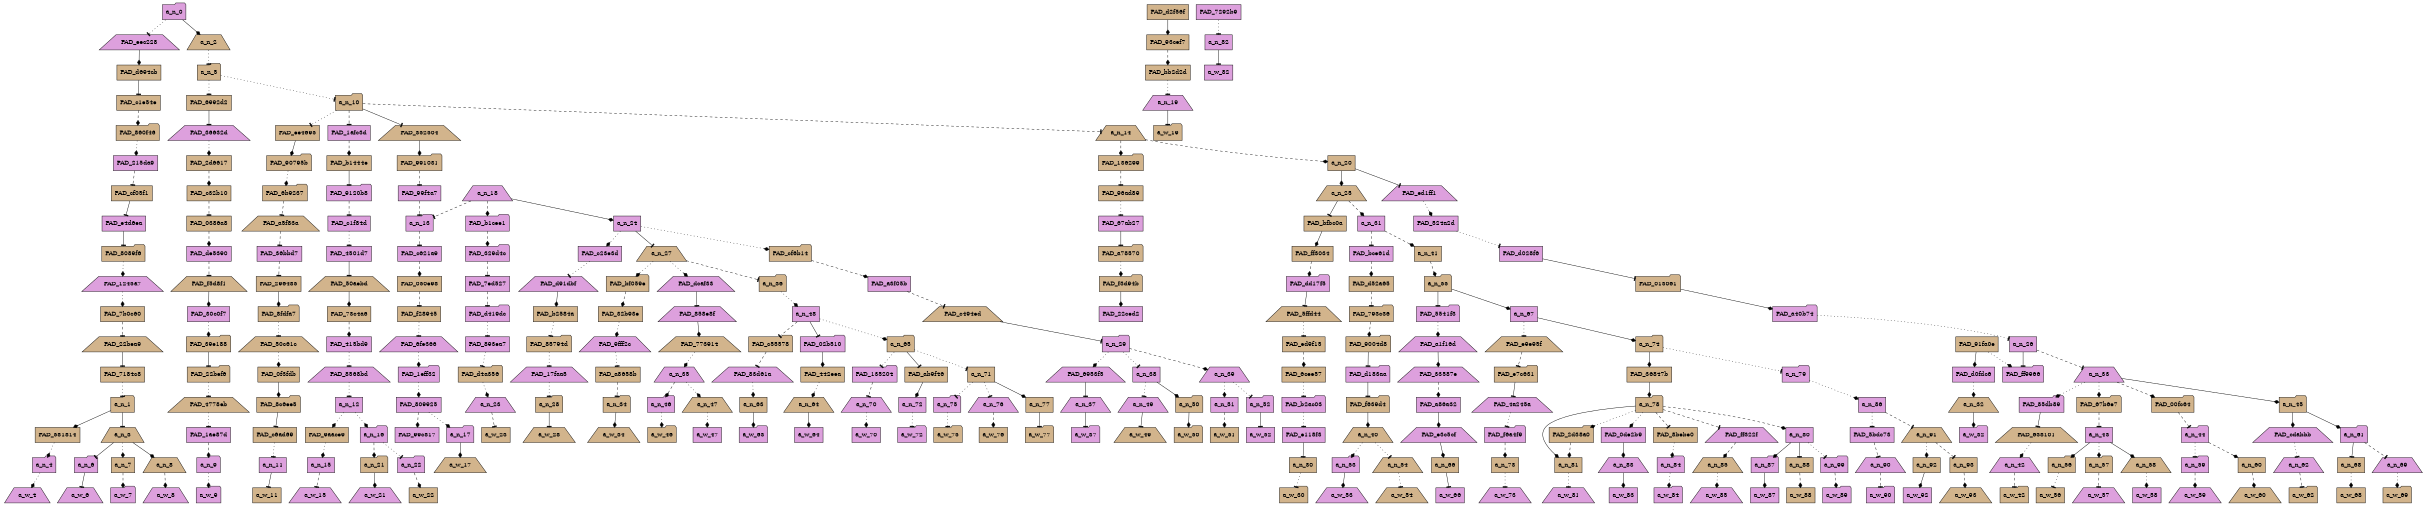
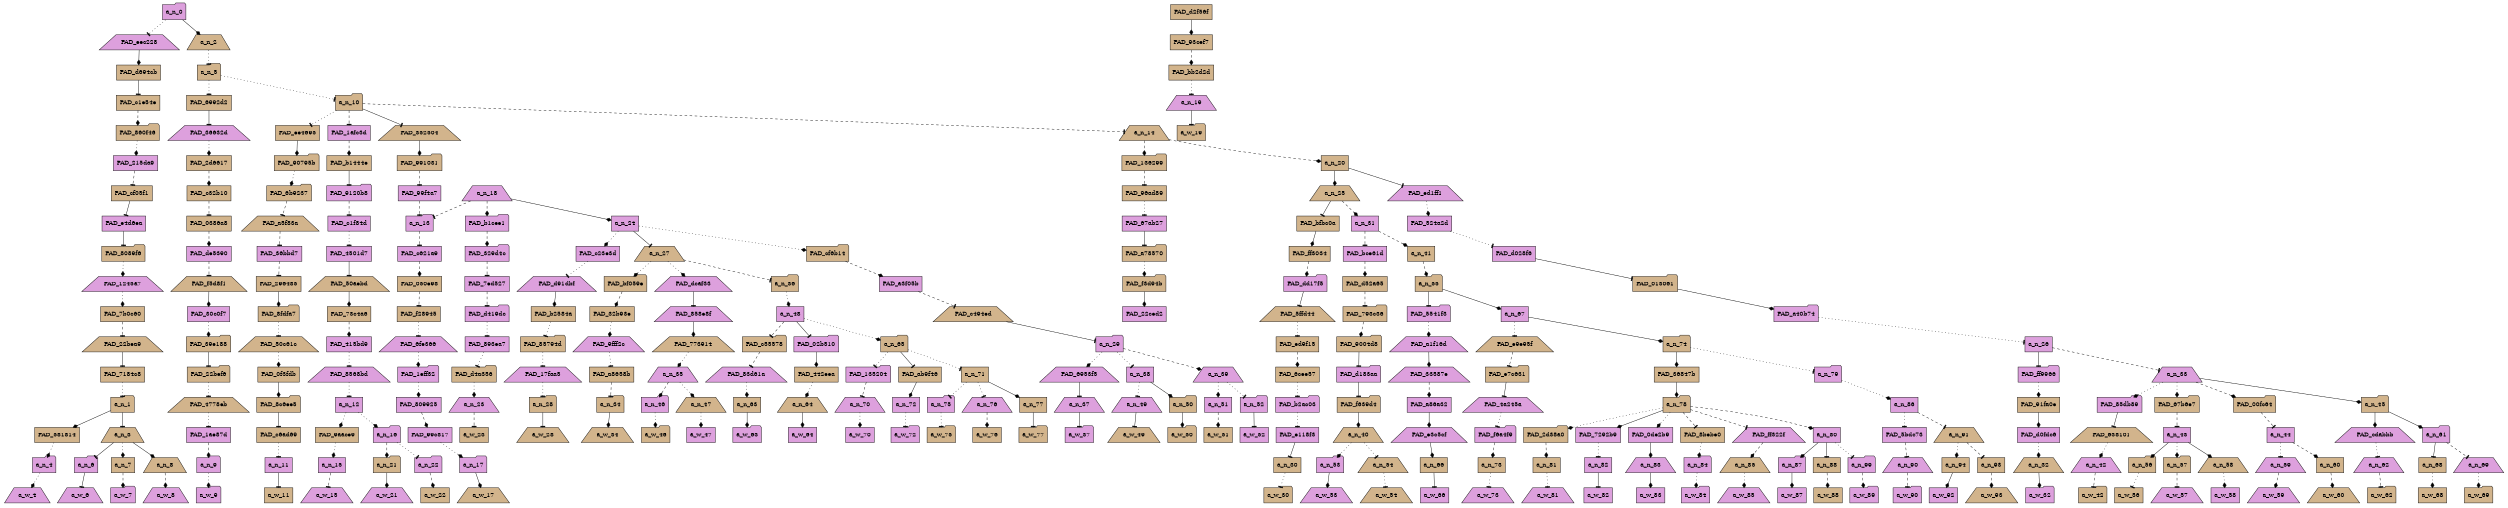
edge "PAD_91fa0e" -> "PAD_ff9966": reversed
edge "a_n_78" -> "a_n_81": now "a_n_78" -> "PAD_7292b9"
edge "PAD_809925" -> "a_n_17": now "PAD_99c817" -> "a_n_17"
node "a_n_44": shape folder -> box
node "a_n_92": label "a_n_92" -> "a_n_94"
node "a_n_59": shape folder -> trapezium
